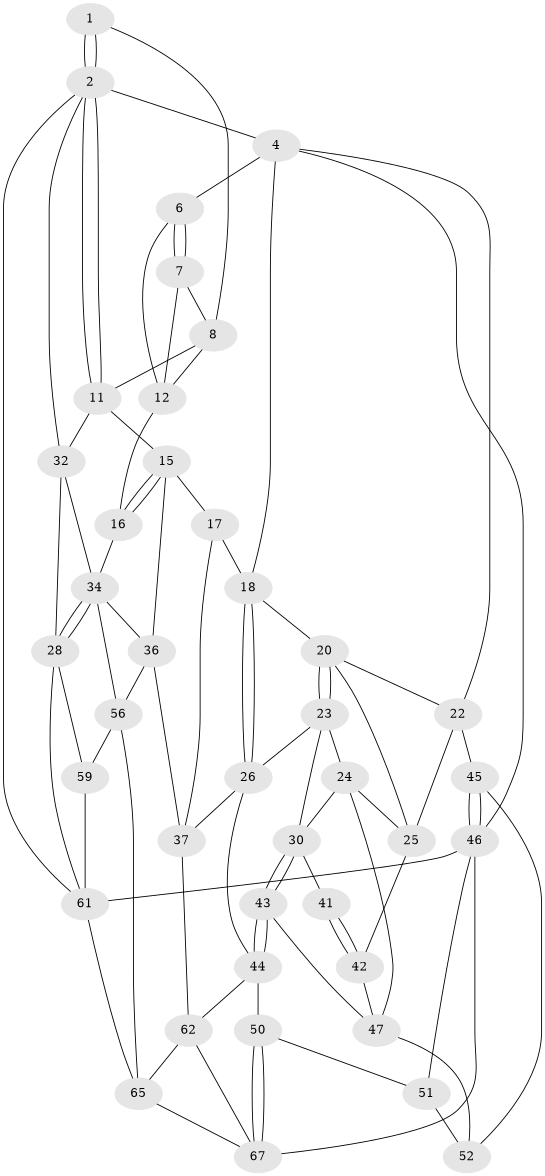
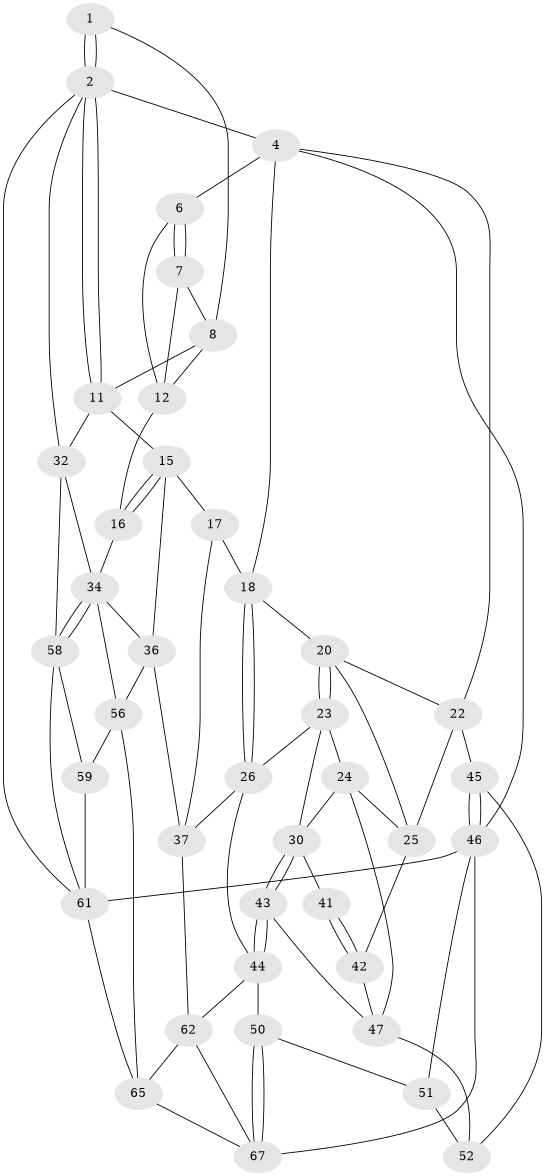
node "28": label "28" -> "58"
